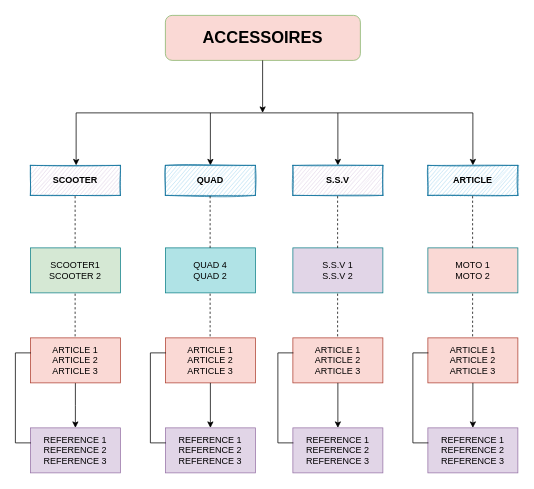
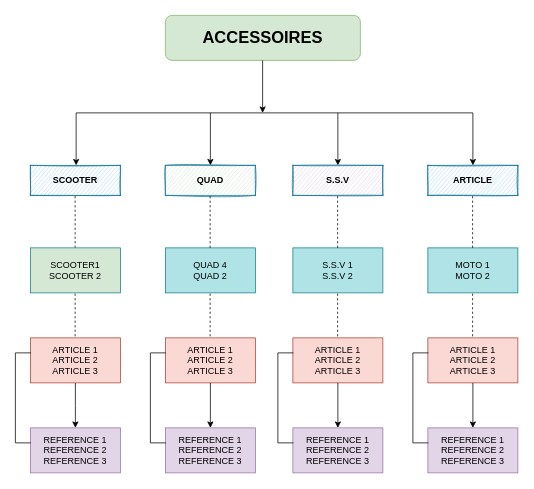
node "ACCESSOIRES": fillcolor #fad9d5 -> #d5e8d4
node "SCOOTER": fillcolor #e1d5e7 -> #b1ddf0
node "QUAD": fillcolor #b1ddf0 -> #d5e8d4
node "S.S.V 1 S.S.V 2": fillcolor #e1d5e7 -> #b0e3e6
node "MOTO 1 MOTO 2": fillcolor #fad9d5 -> #b0e3e6
